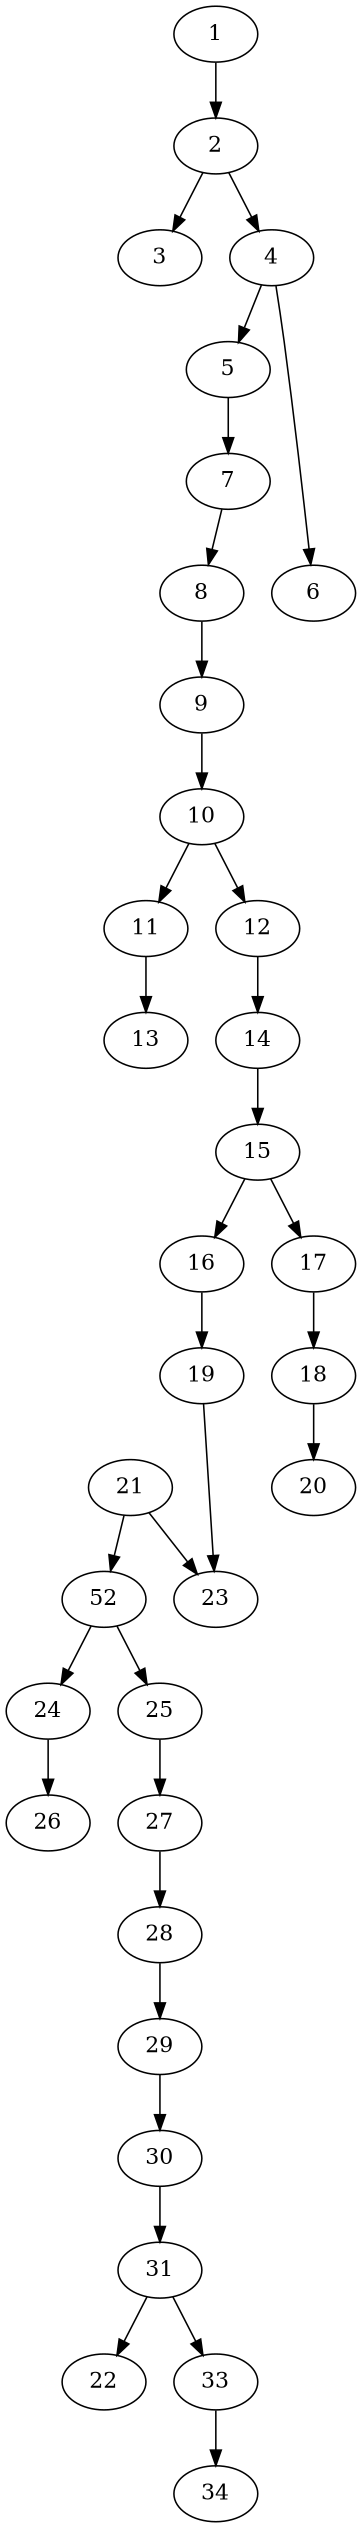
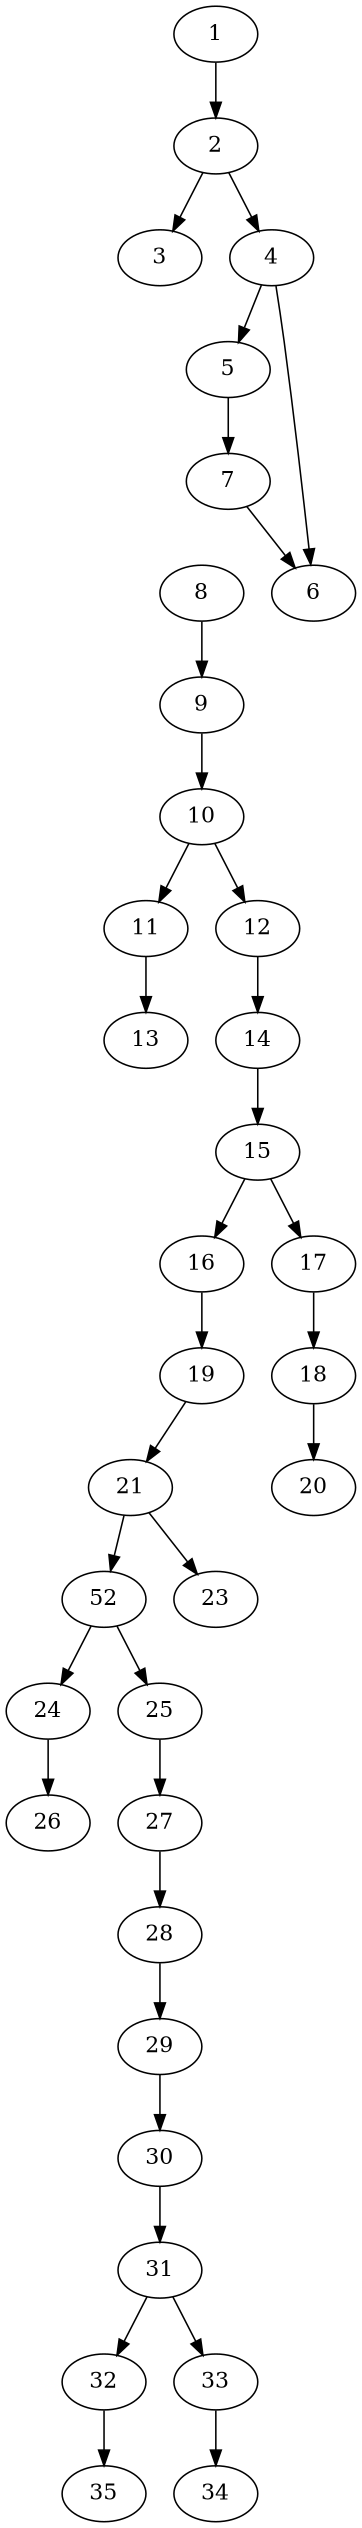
edge "7" -> "8": now "7" -> "6"
edge "19" -> "23": now "19" -> "21"
node "22": label "22" -> "32"
node "35": added
